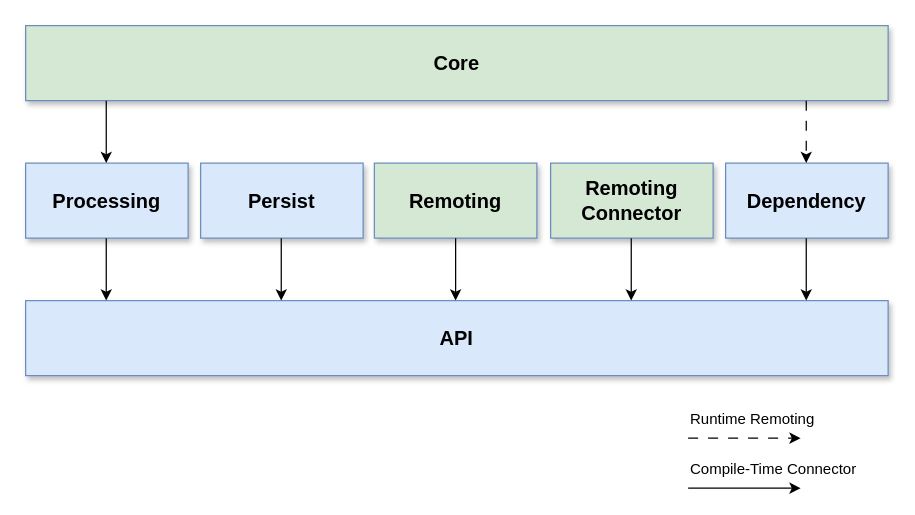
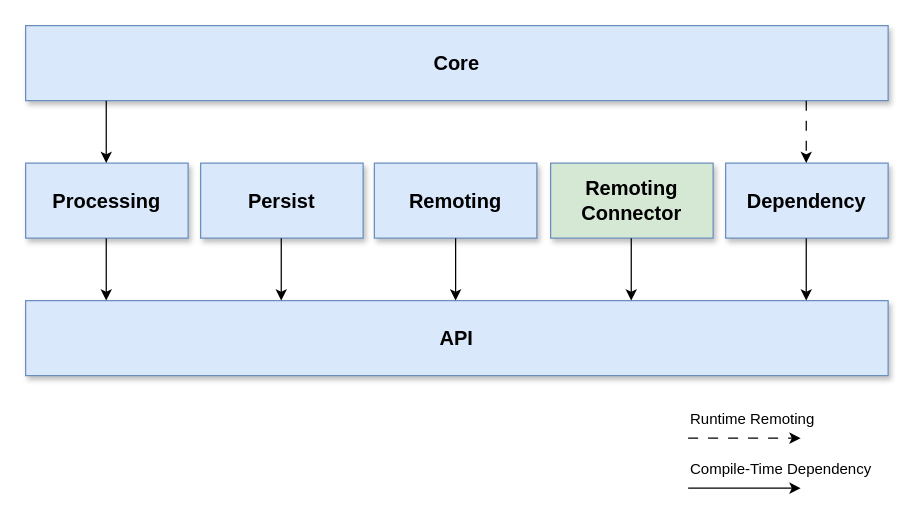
node "Core": fillcolor #d5e8d4 -> #dae8fc
node "Remoting": fillcolor #d5e8d4 -> #dae8fc
node "Compile-Time Connector": label "Compile-Time Connector" -> "Compile-Time Dependency"
